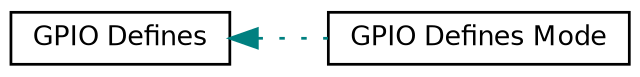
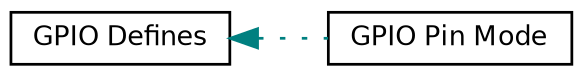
node "GPIO Defines Mode": label "GPIO Defines Mode" -> "GPIO Pin Mode"
